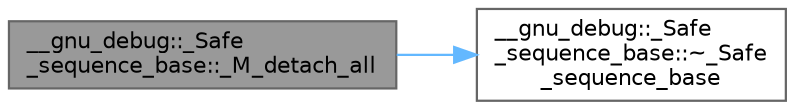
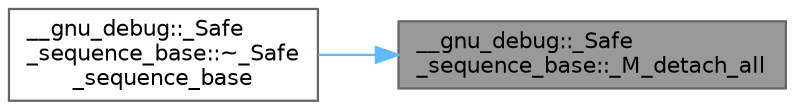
edge "__gnu_debug::_Safe _sequence_base::_M_detach_all" -> "__gnu_debug::_Safe _sequence_base::~_Safe _sequence_base": reversed
